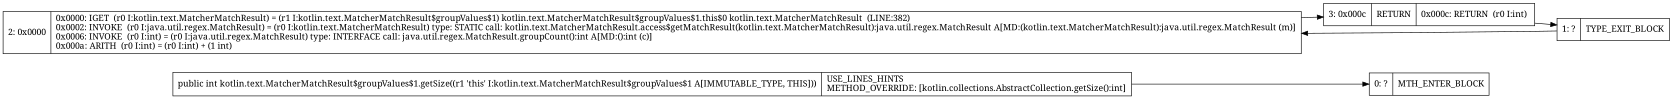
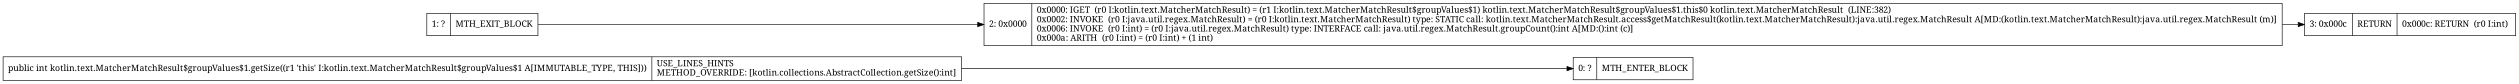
edge "3: 0x000c" -> "1: ?": removed
node "1: ?": text "TYPE_EXIT_BLOCK" -> "MTH_EXIT_BLOCK"
